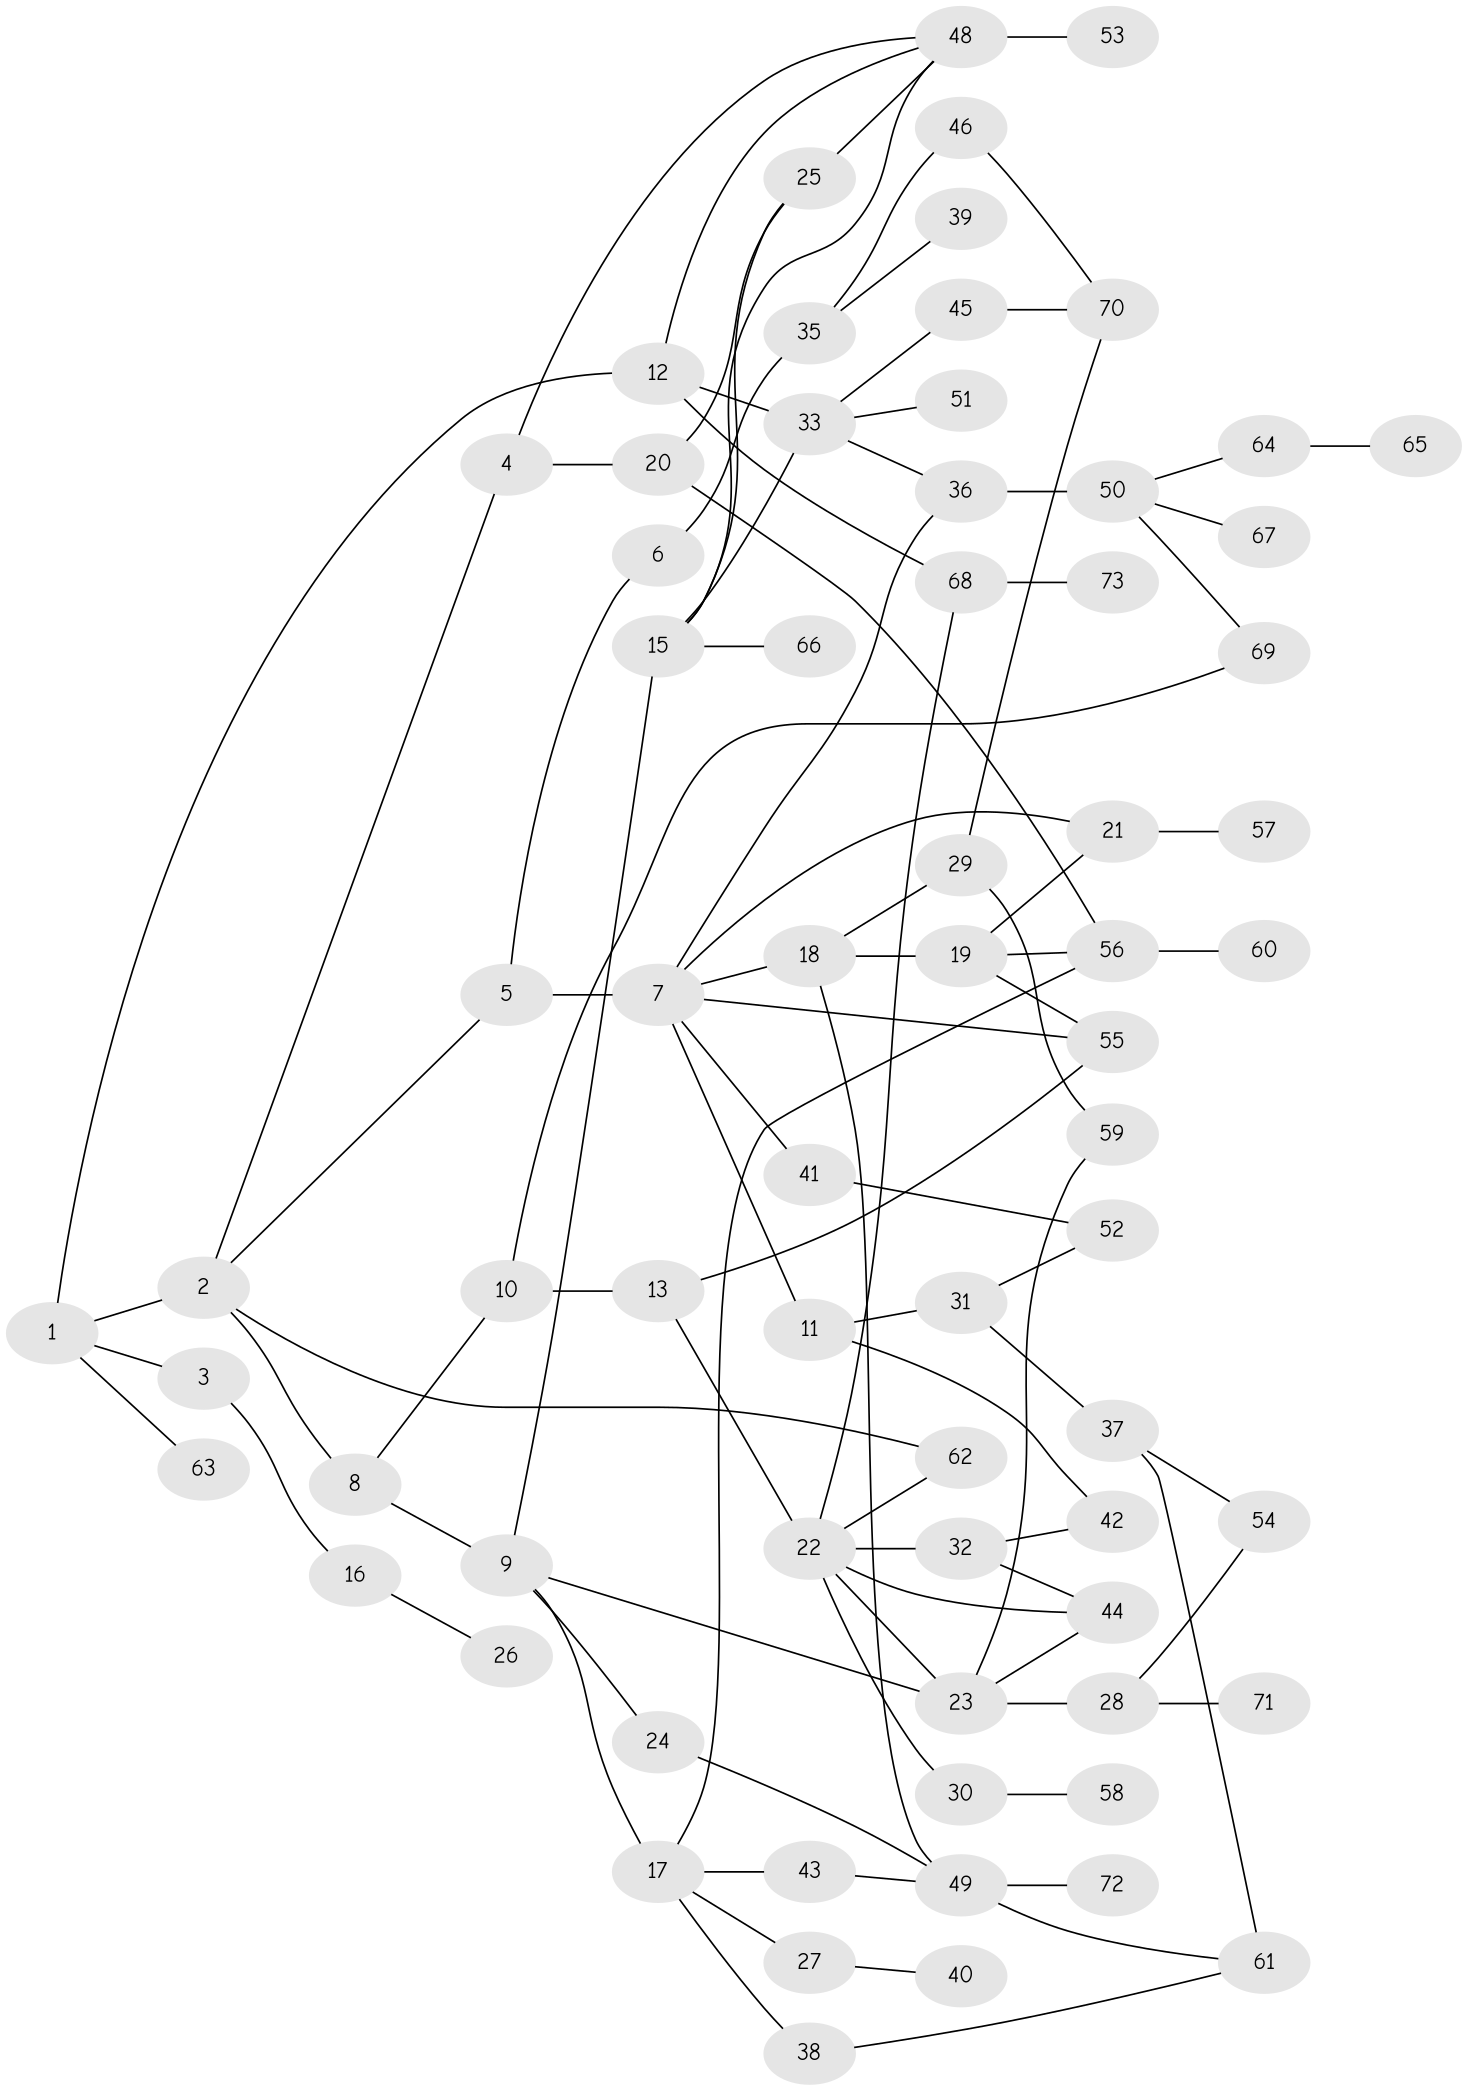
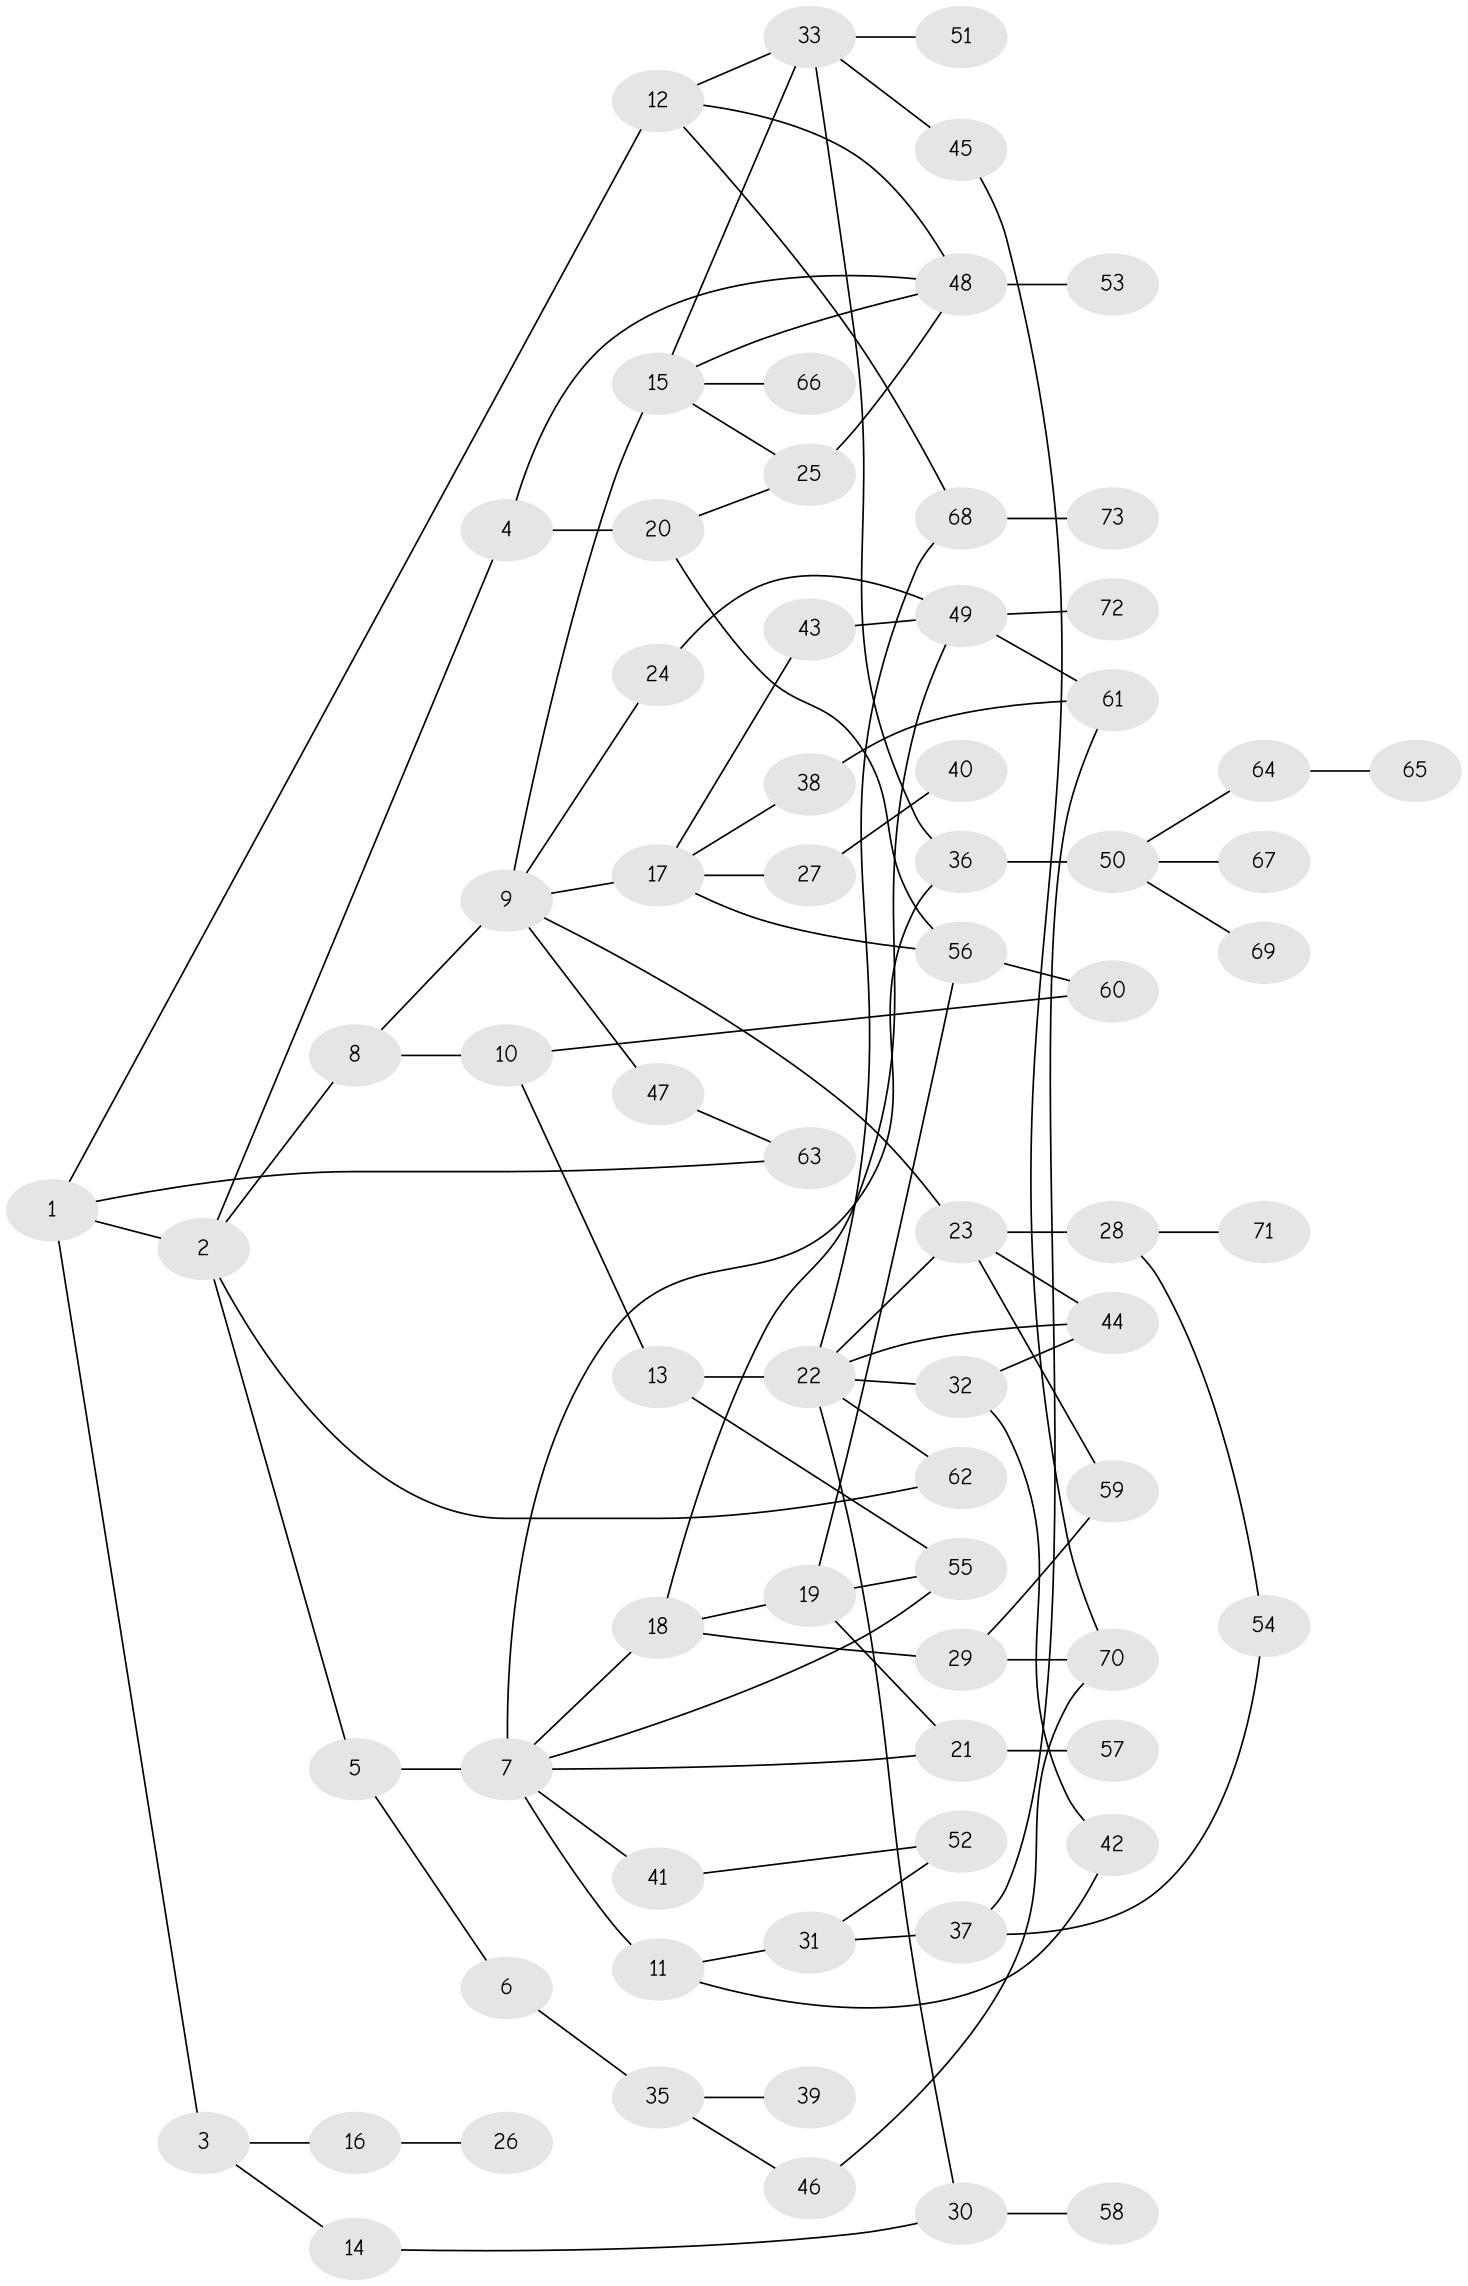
edge "69" -- "10": now "60" -- "10"
node "47": added
node "14": added
